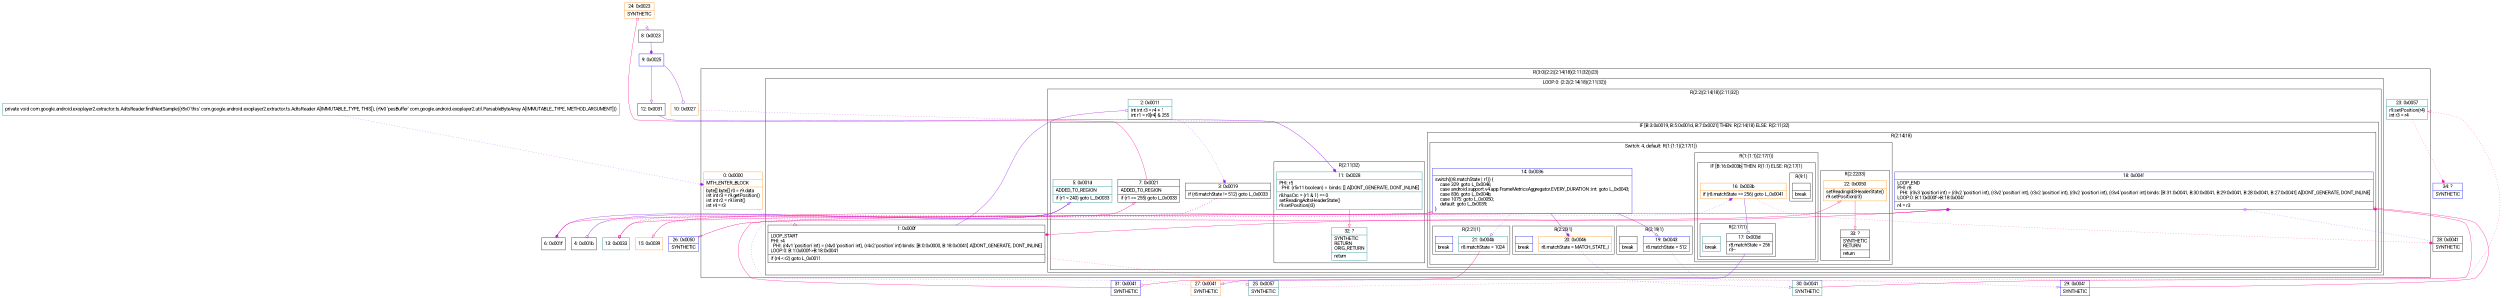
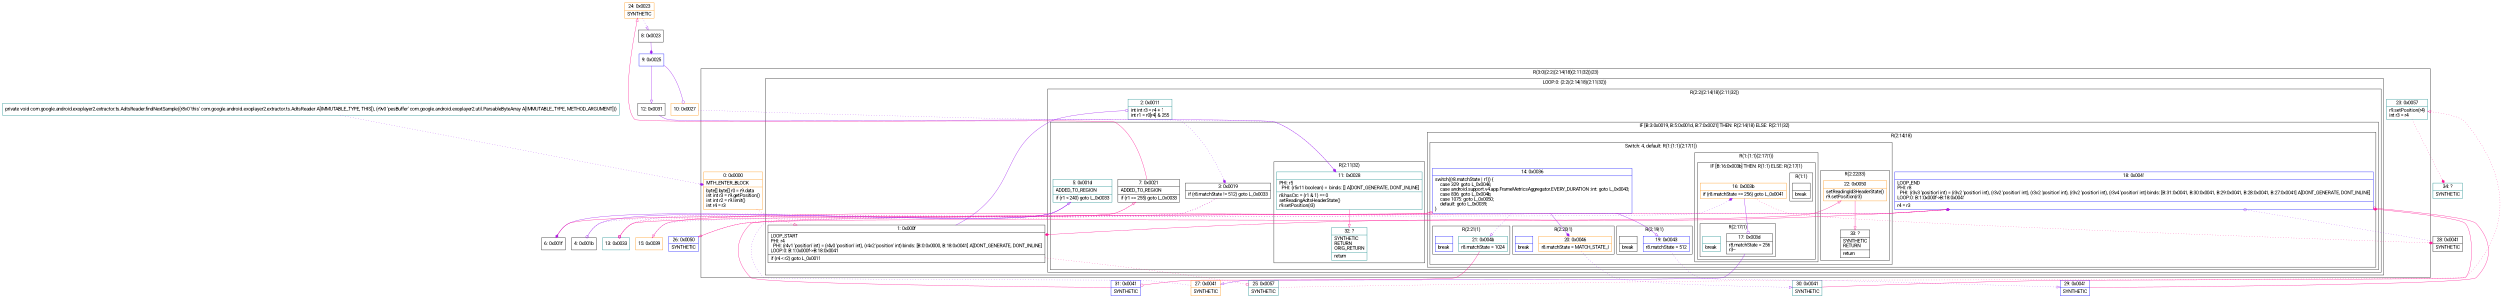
edge "7: 0x0021" -> "24: 0x0023": arrowhead odot -> onormal
cluster "R(9:1)": label "R(9:1)" -> "R(1:1)"
node "34: ?": color blue -> teal
